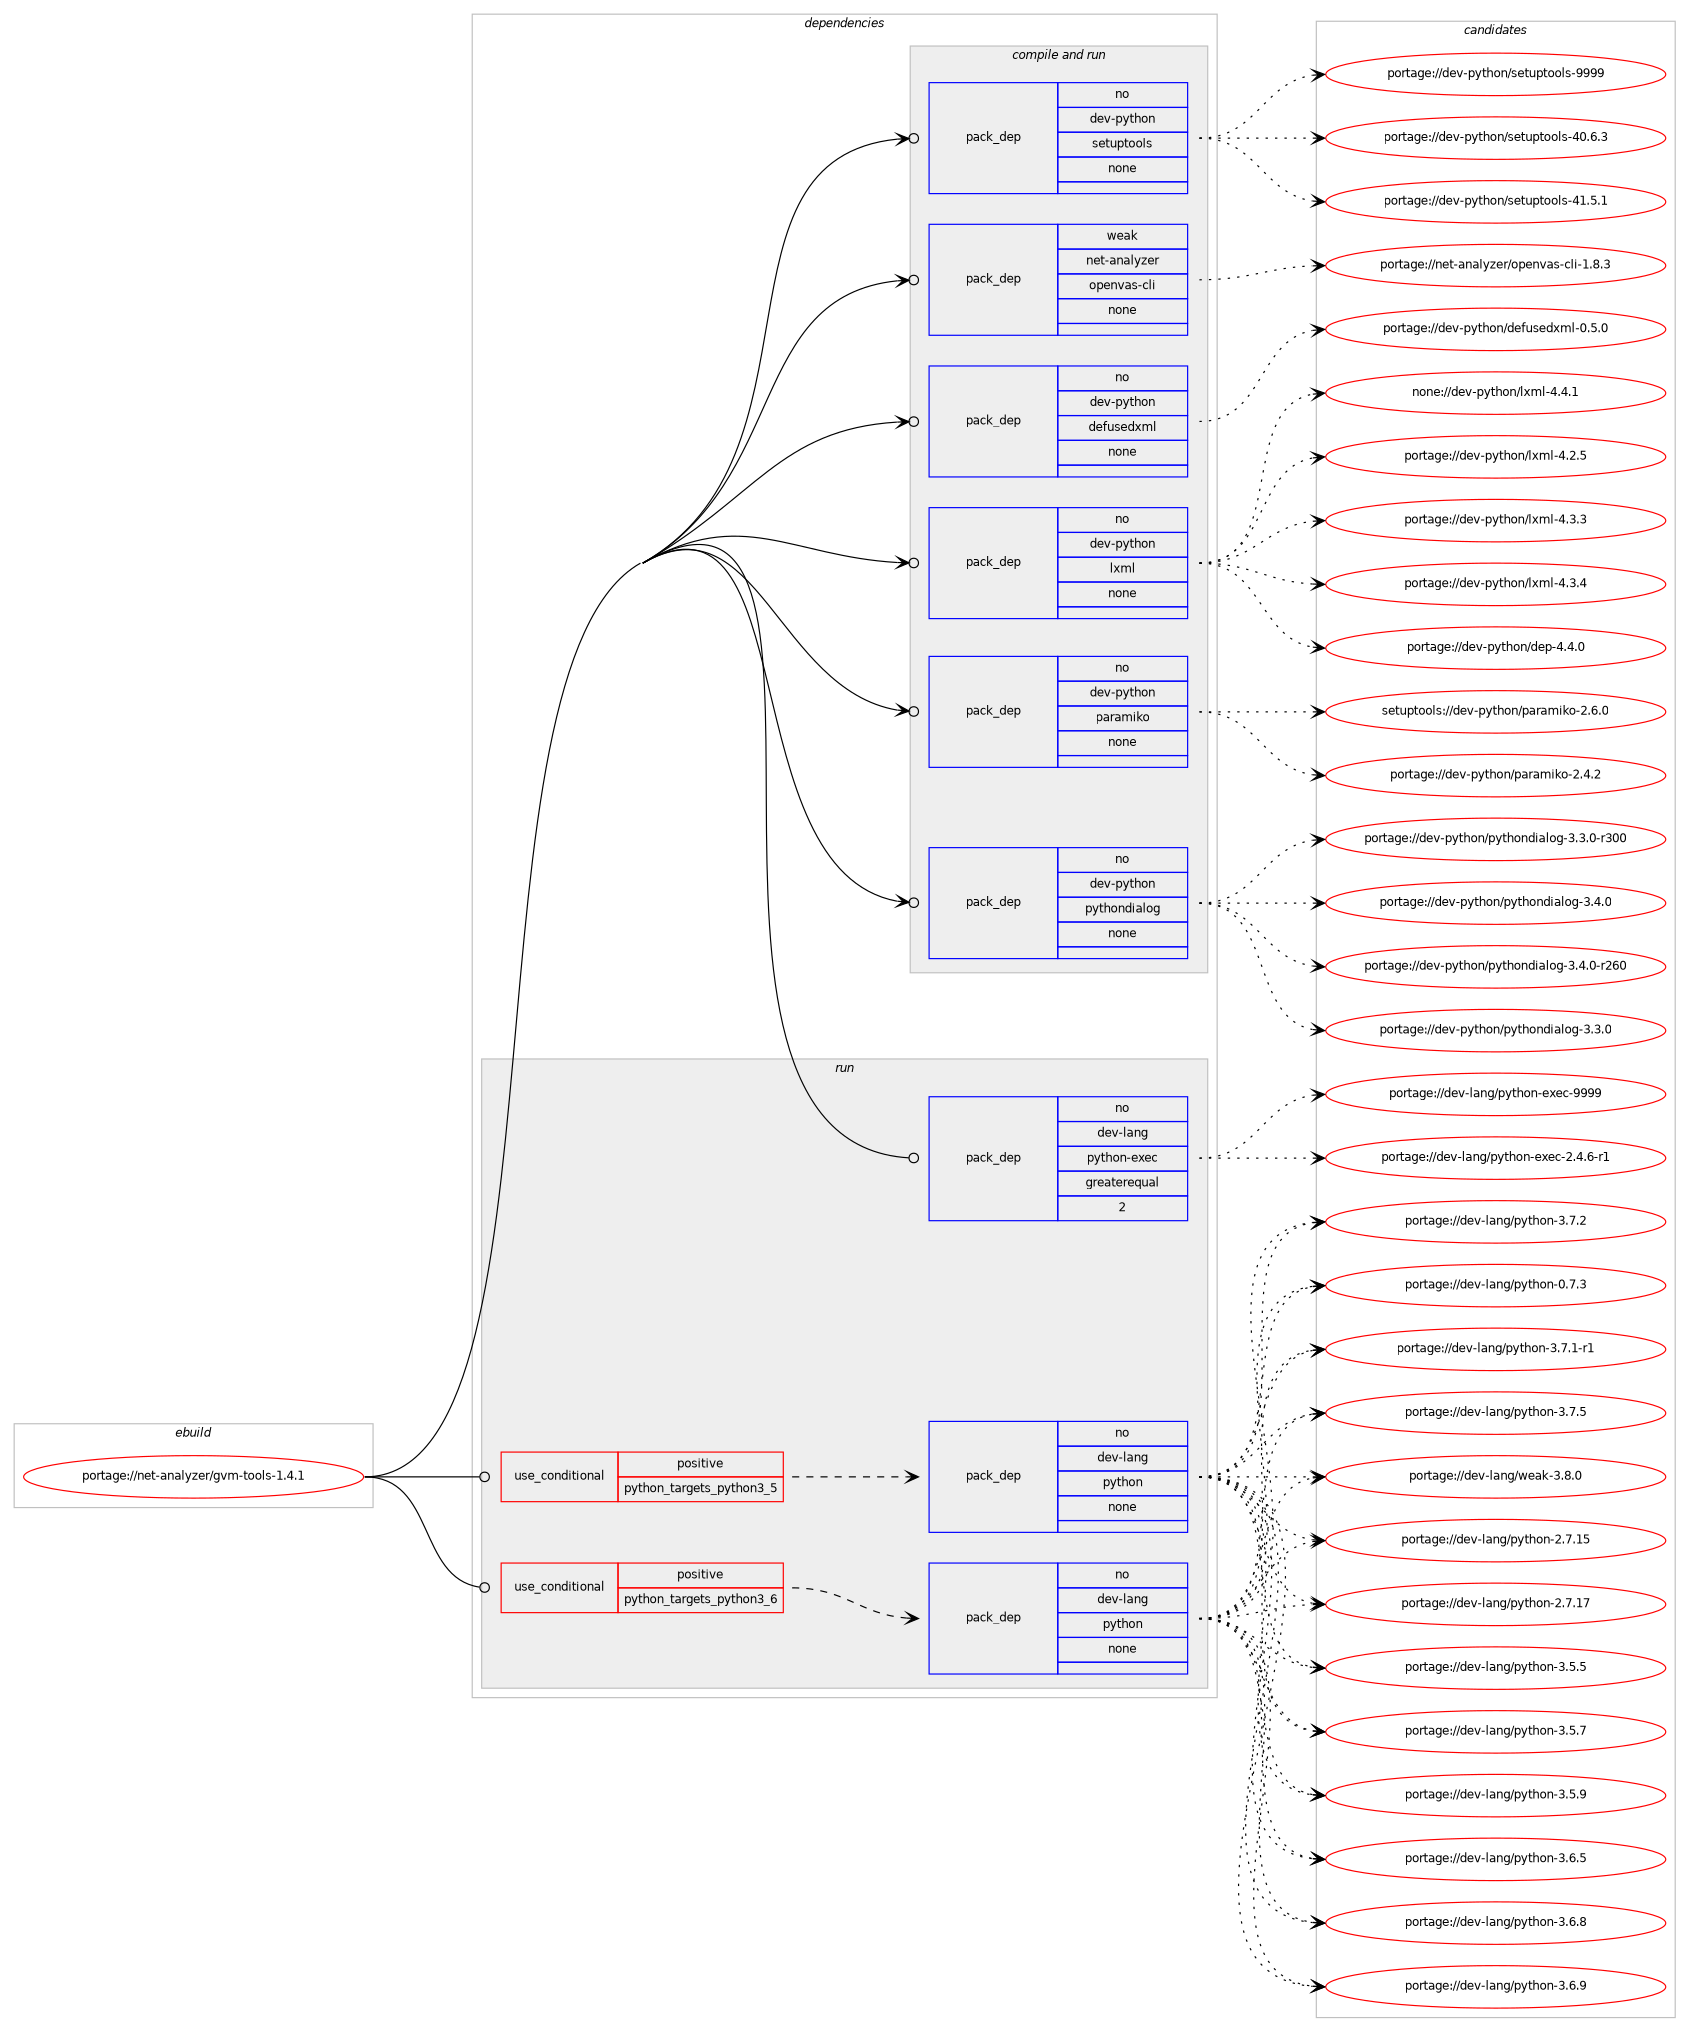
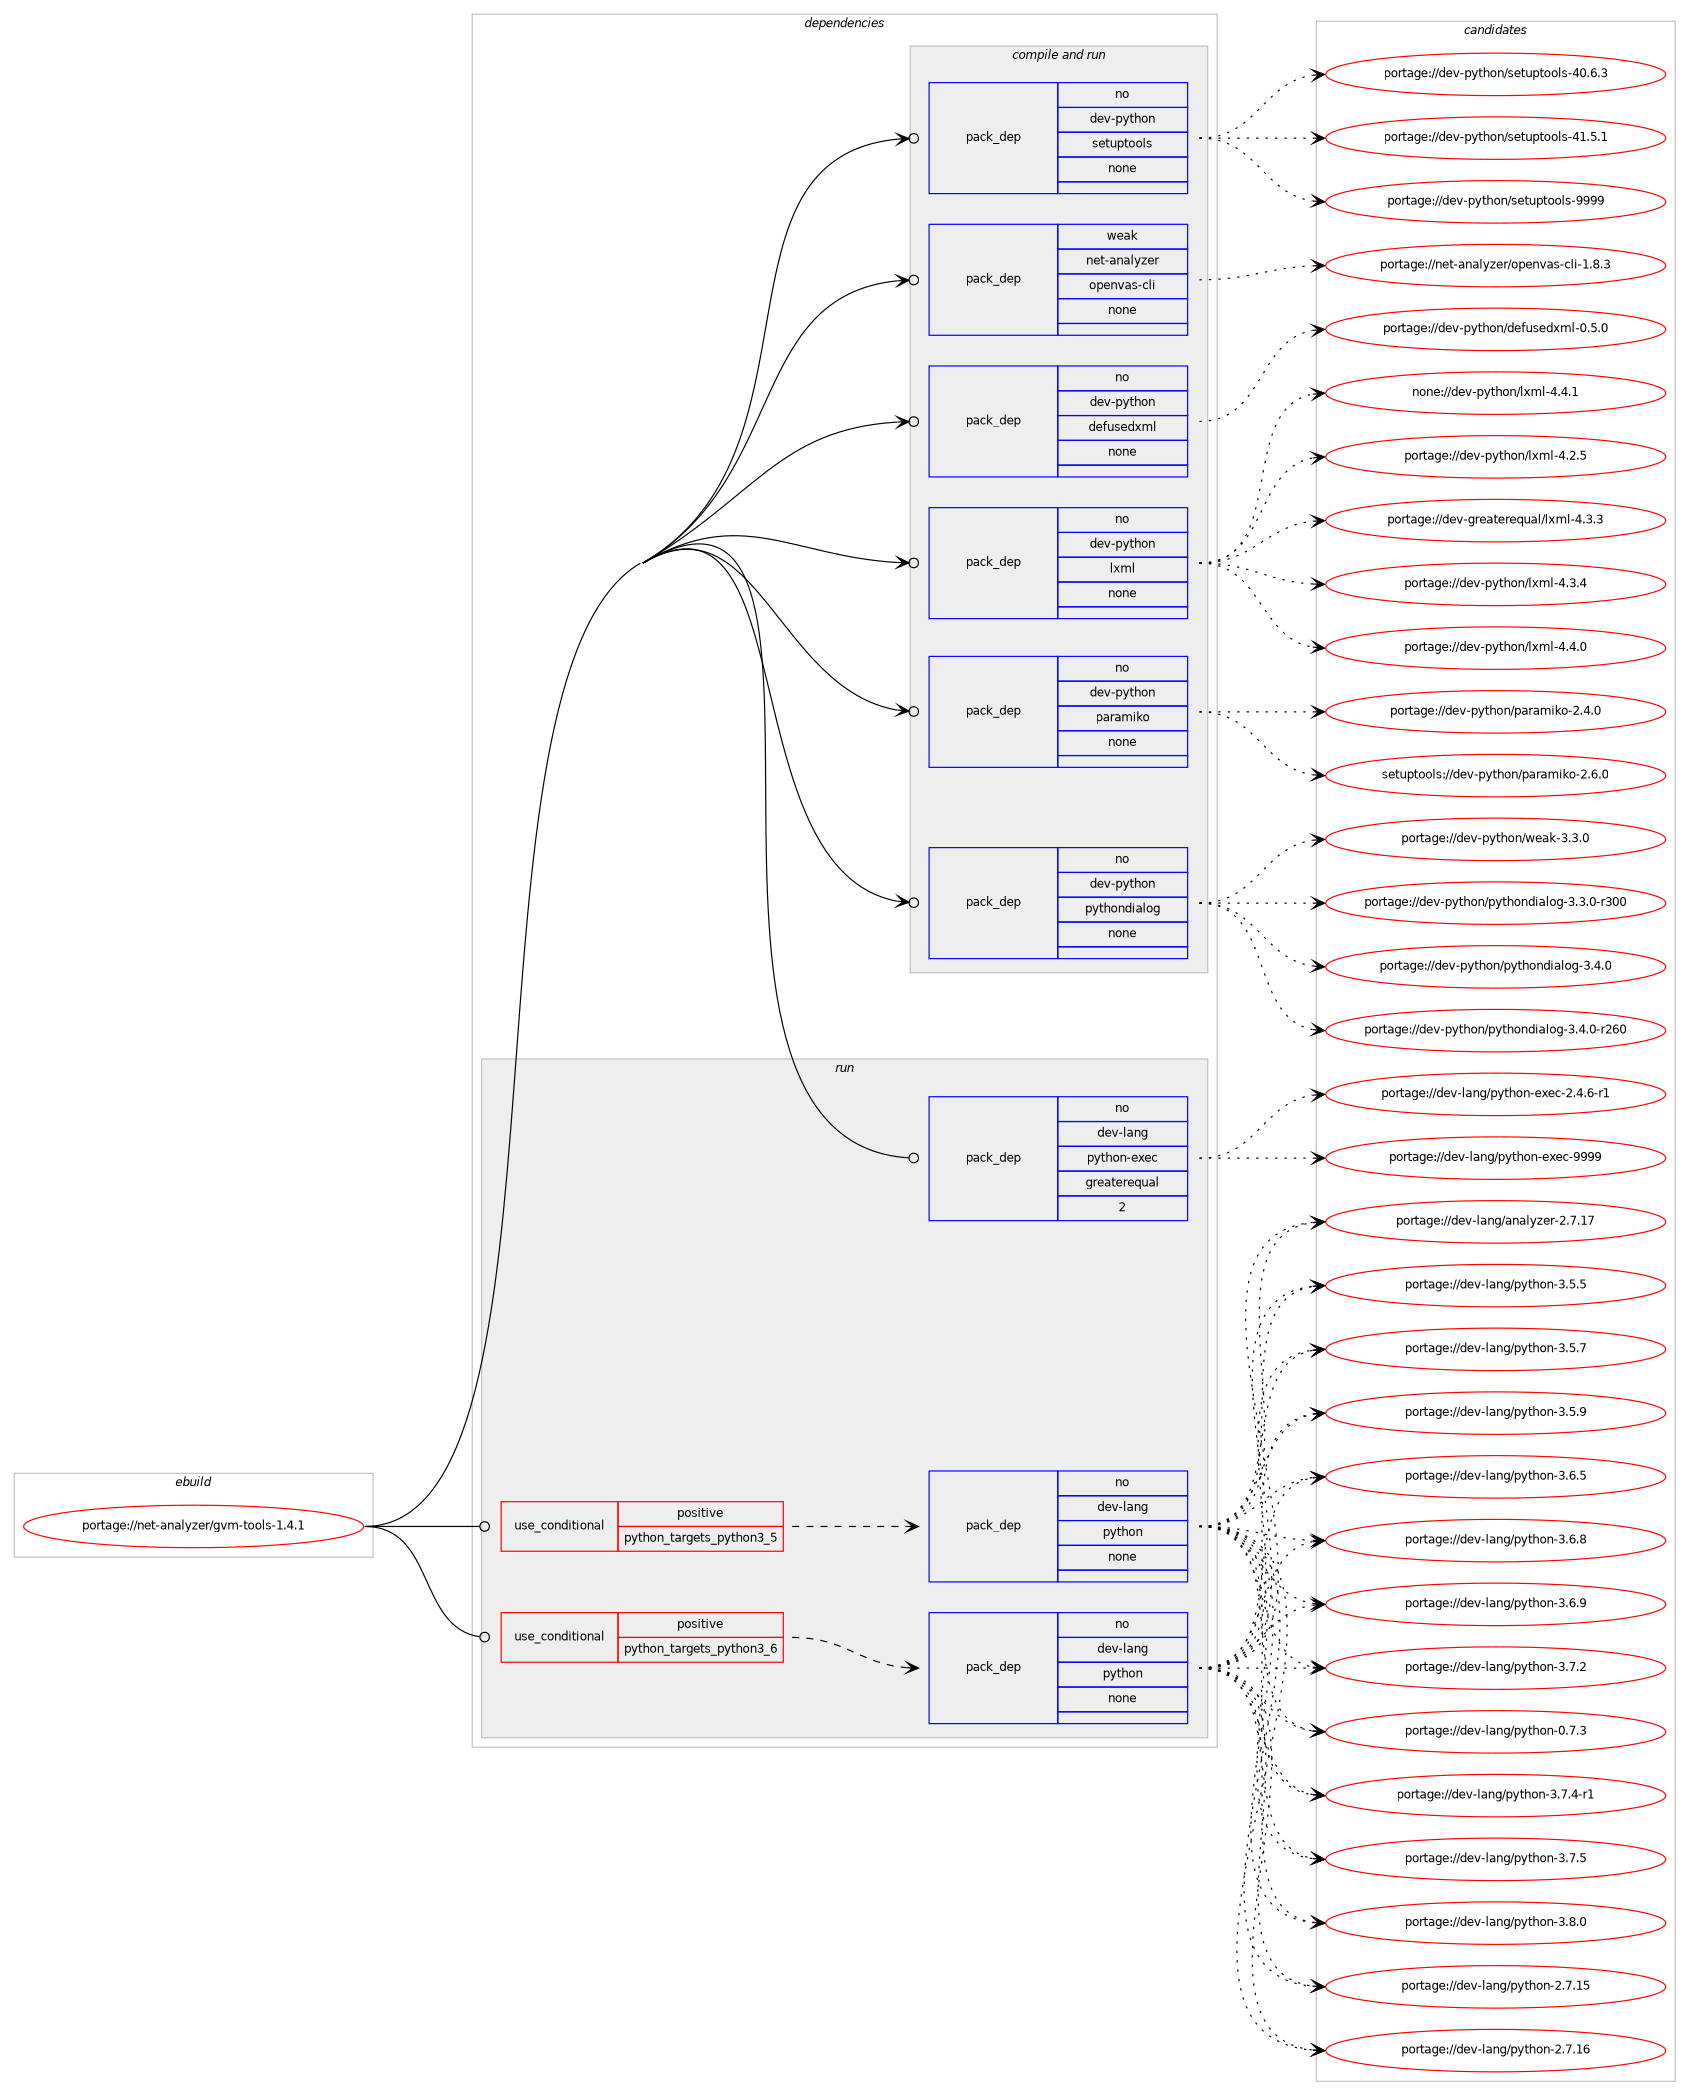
node "portage://dev-python/lxml-4.3.3": label "portage://dev-python/lxml-4.3.3" -> "portage://dev-greaterequal/lxml-4.3.3"
node "portage://dev-python/dep-4.4.0": label "portage://dev-python/dep-4.4.0" -> "portage://dev-python/lxml-4.4.0"
node "portage://dev-python/paramiko-2.4.2": label "portage://dev-python/paramiko-2.4.2" -> "portage://dev-python/paramiko-2.4.0"
node "portage://dev-python/pythondialog-3.3.0": label "portage://dev-python/pythondialog-3.3.0" -> "portage://dev-python/weak-3.3.0"
node "portage://dev-lang/python-3.7.1-r1": label "portage://dev-lang/python-3.7.1-r1" -> "portage://dev-lang/python-3.7.4-r1"
node "portage://dev-lang/weak-3.8.0": label "portage://dev-lang/weak-3.8.0" -> "portage://dev-lang/python-3.8.0"
node "portage://dev-lang/python-2.7.17": label "portage://dev-lang/python-2.7.17" -> "portage://dev-lang/analyzer-2.7.17"
node "portage://dev-lang/python-2.7.16": added
